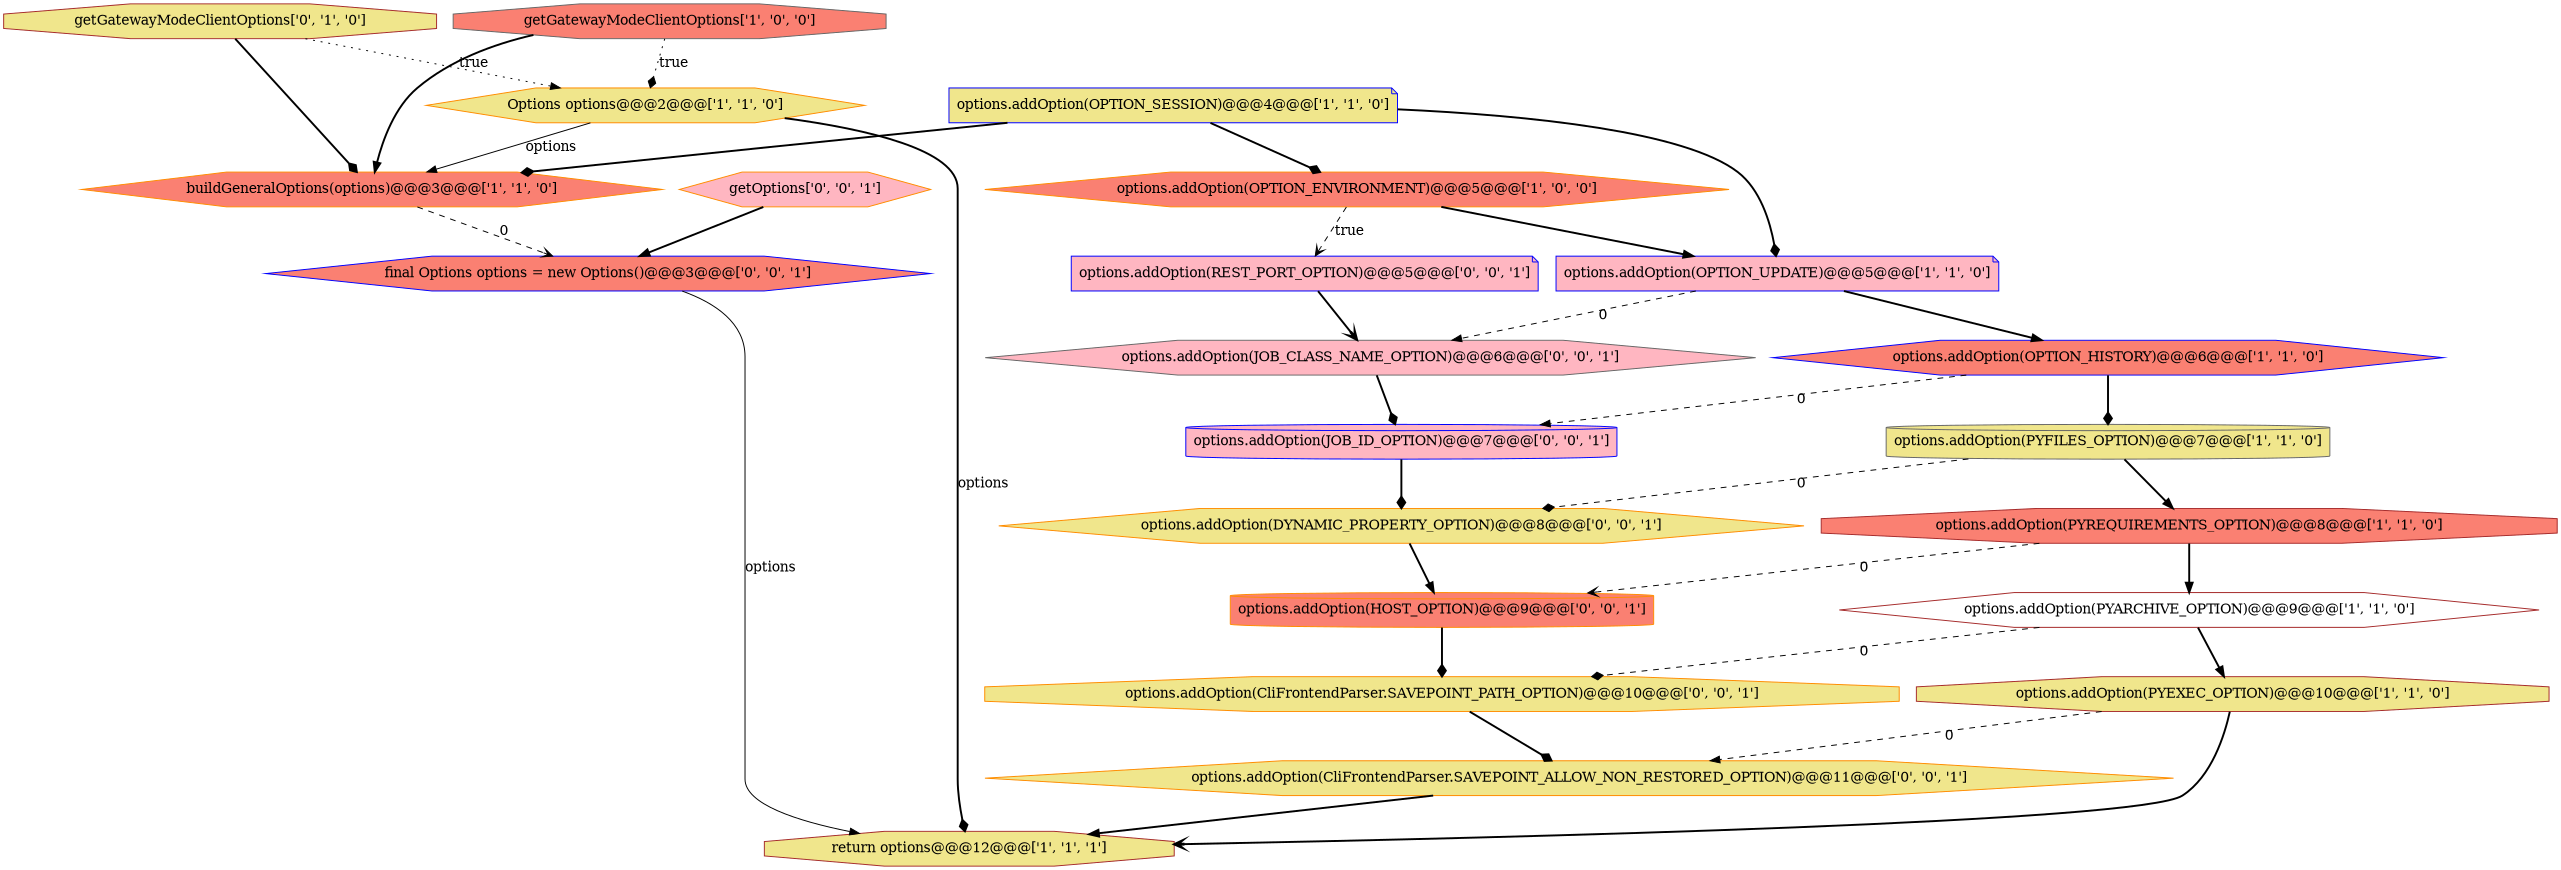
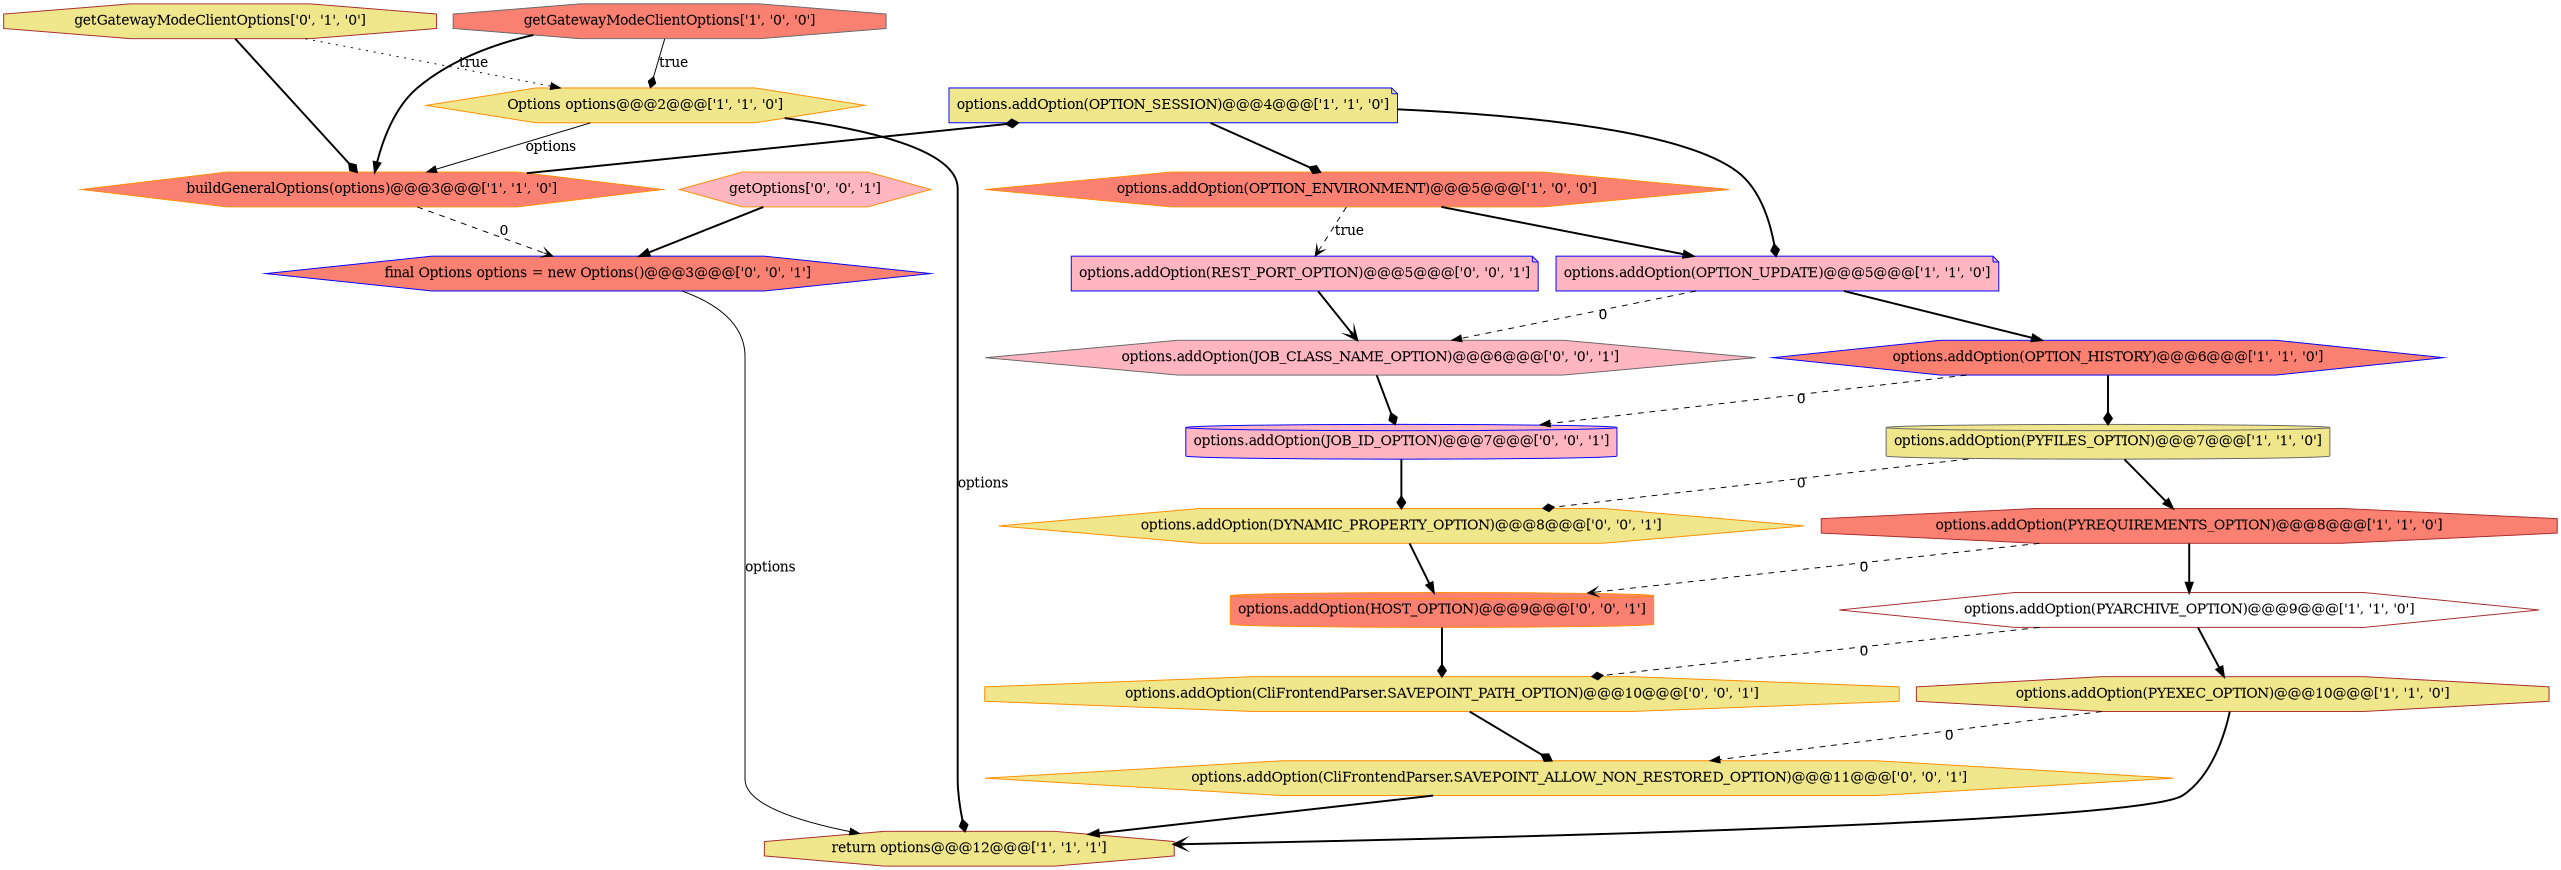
edge "getGatewayModeClientOptions['1', '0', '0']" -> "Options options@@@2@@@['1', '1', '0']": style dotted -> solid
edge "options.addOption(OPTION_SESSION)@@@4@@@['1', '1', '0']" -> "buildGeneralOptions(options)@@@3@@@['1', '1', '0']": reversed
